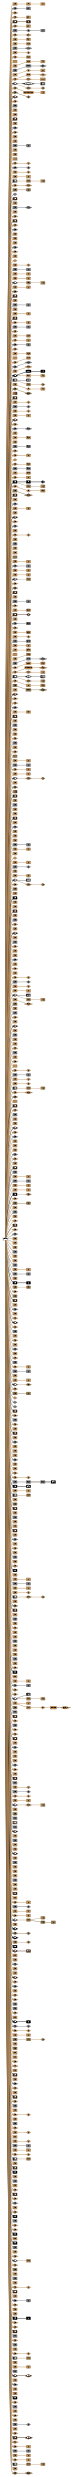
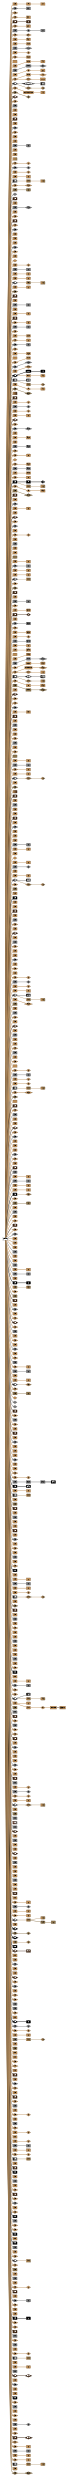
edge "308:0" -- "308:1": color #3f2512 -> #777777
node "356s1:2": shape diamond -> note
